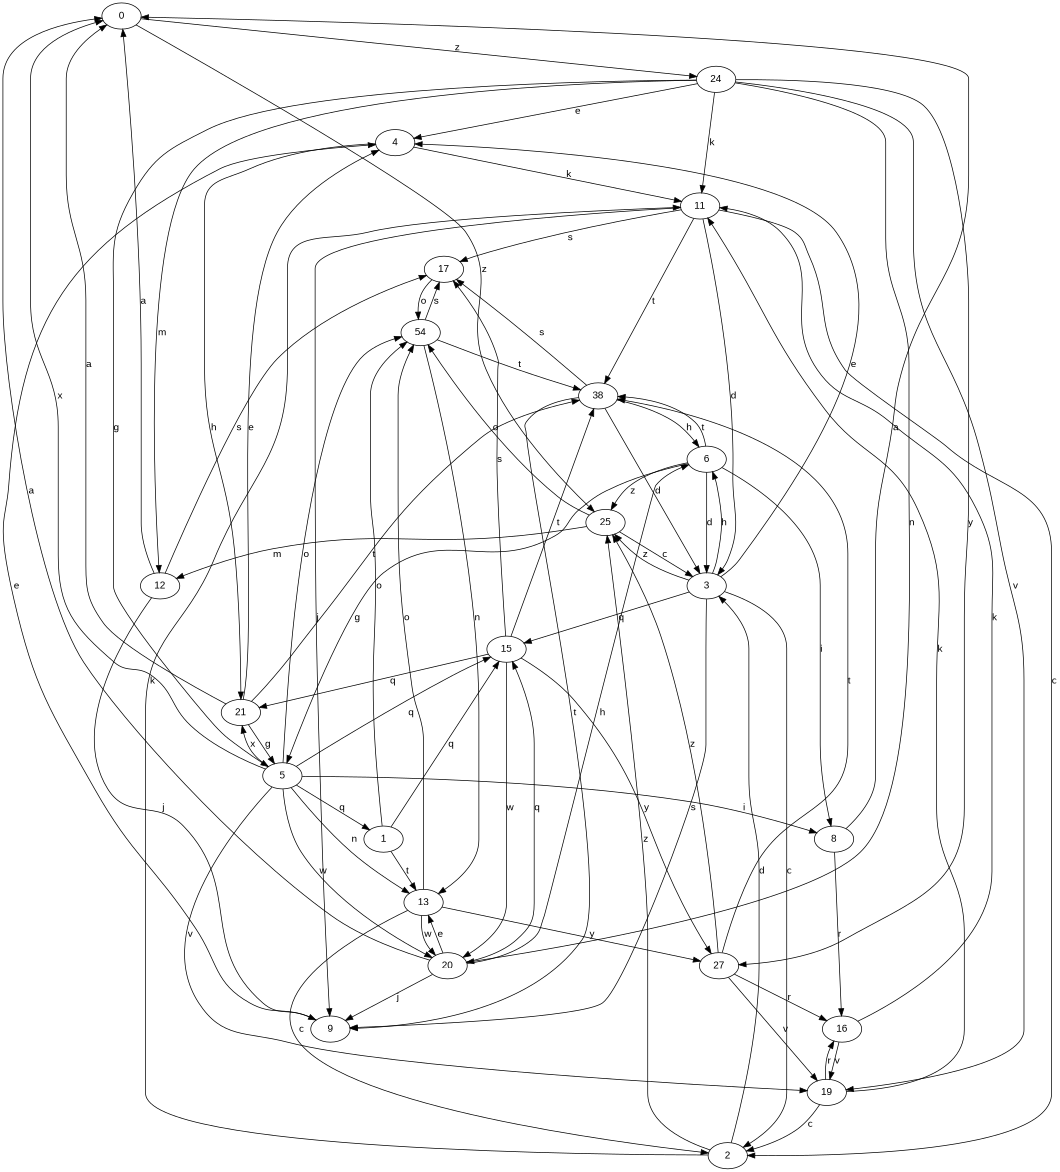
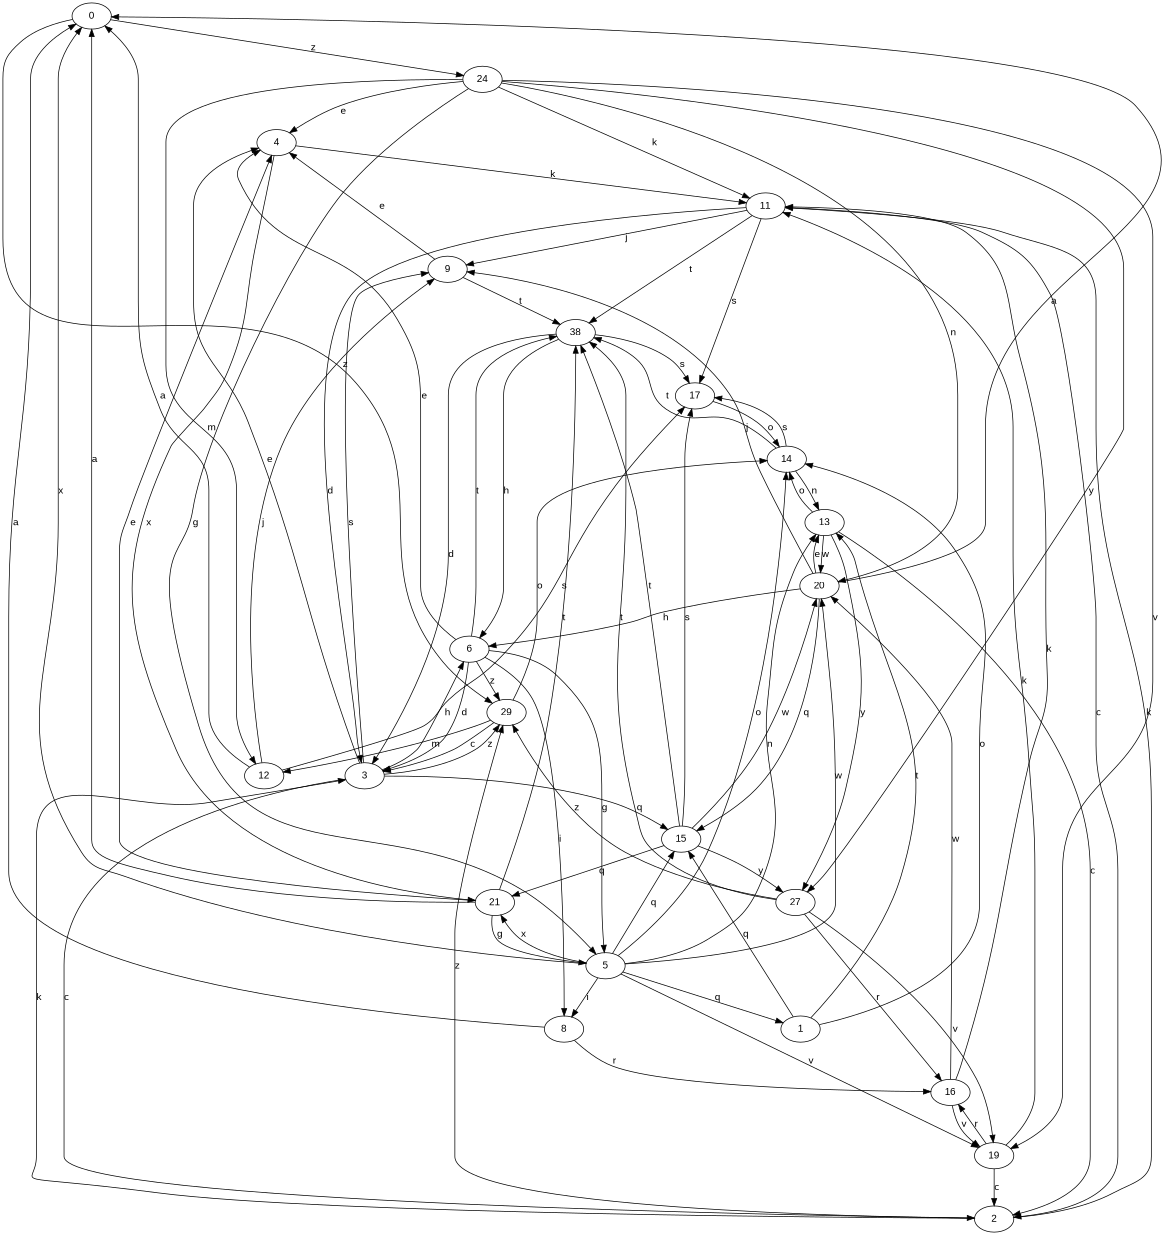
node "54": label "54" -> "14"
edge "6" -> "4": added, label "e"
edge "4" -> "21": label "h" -> "x"
node "25": label "25" -> "29"
edge "38" -> "9": reversed
edge "16" -> "20": added, label "w"
edge "2" -> "3": label "d" -> "k"
